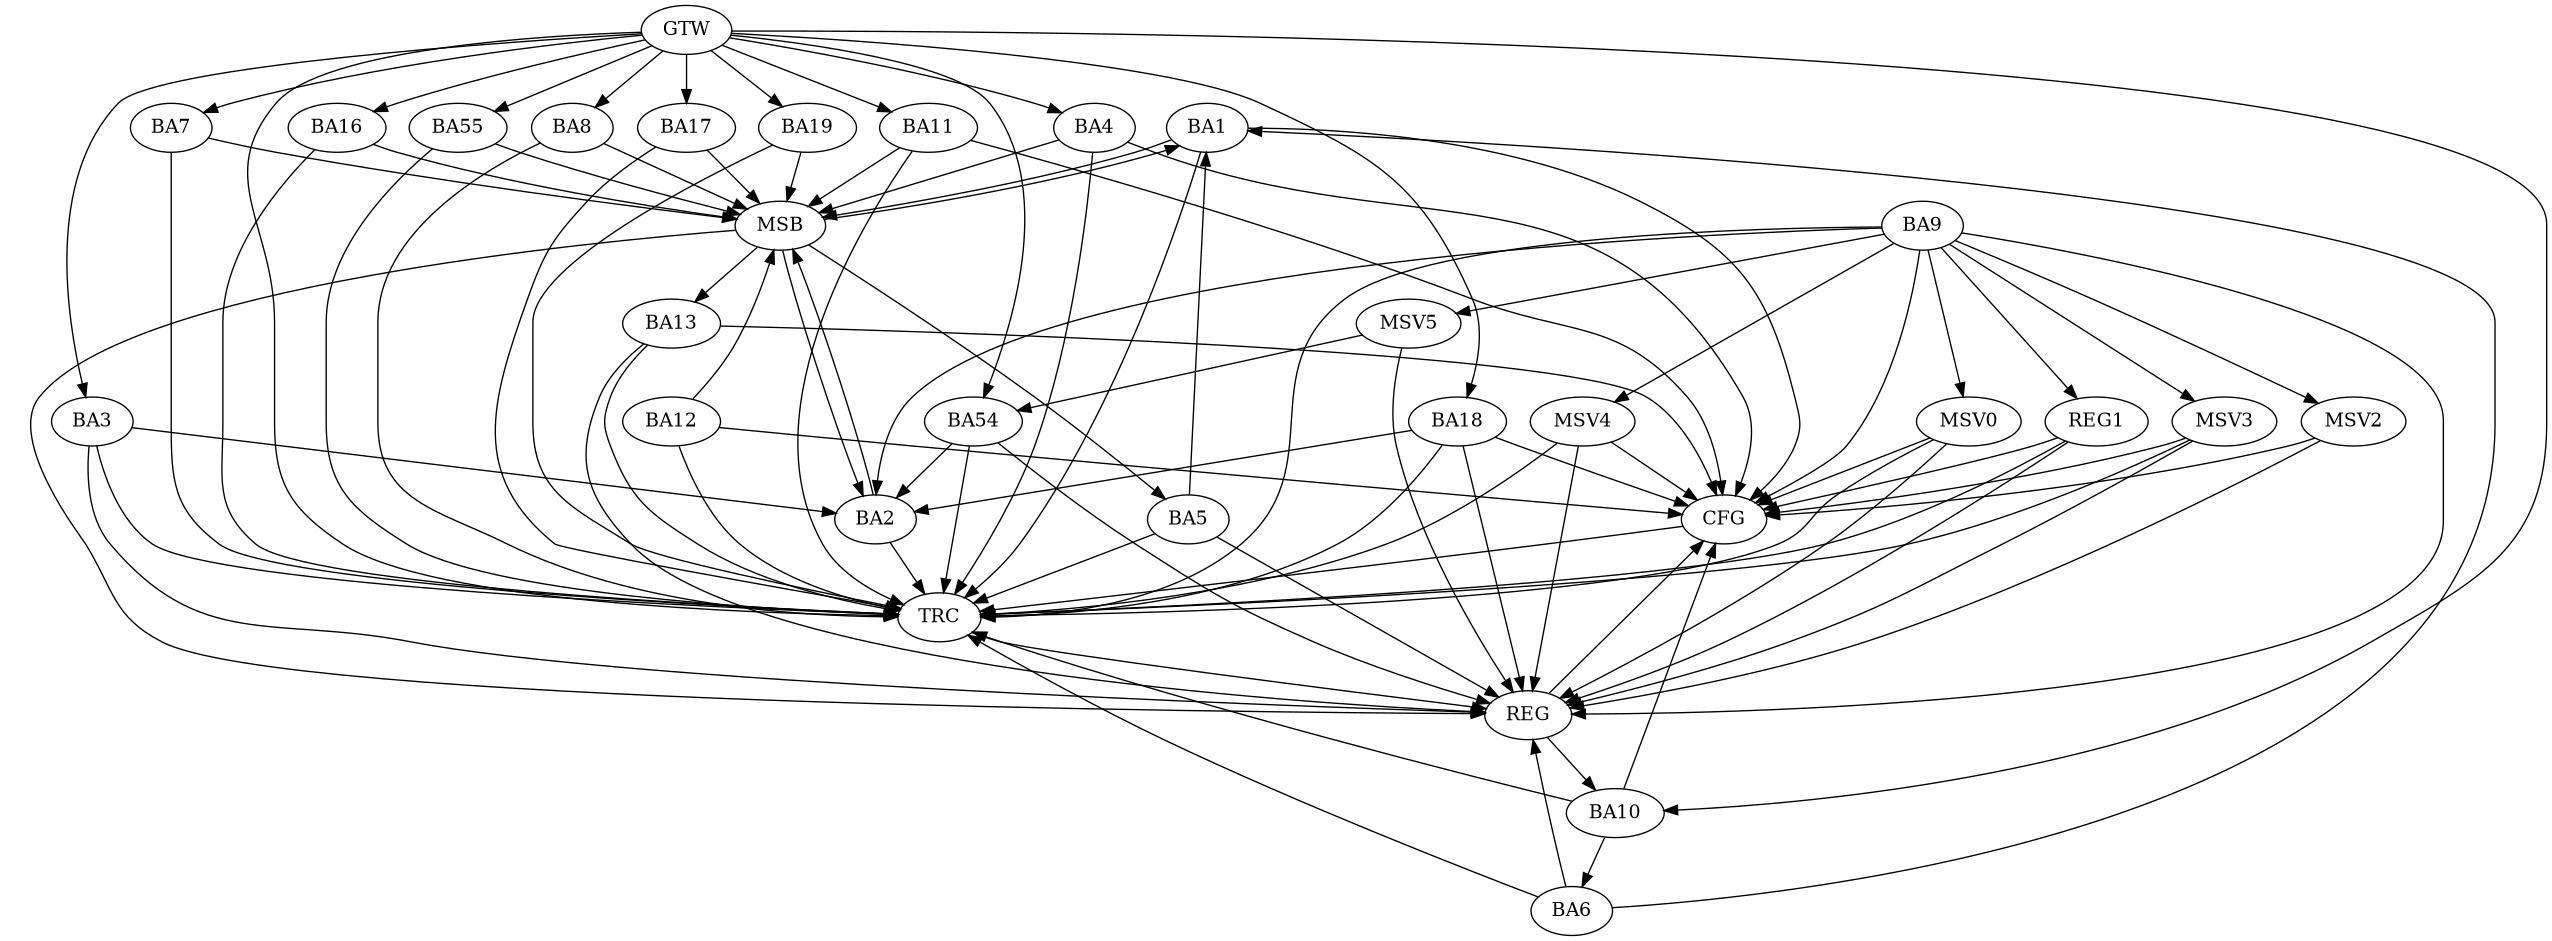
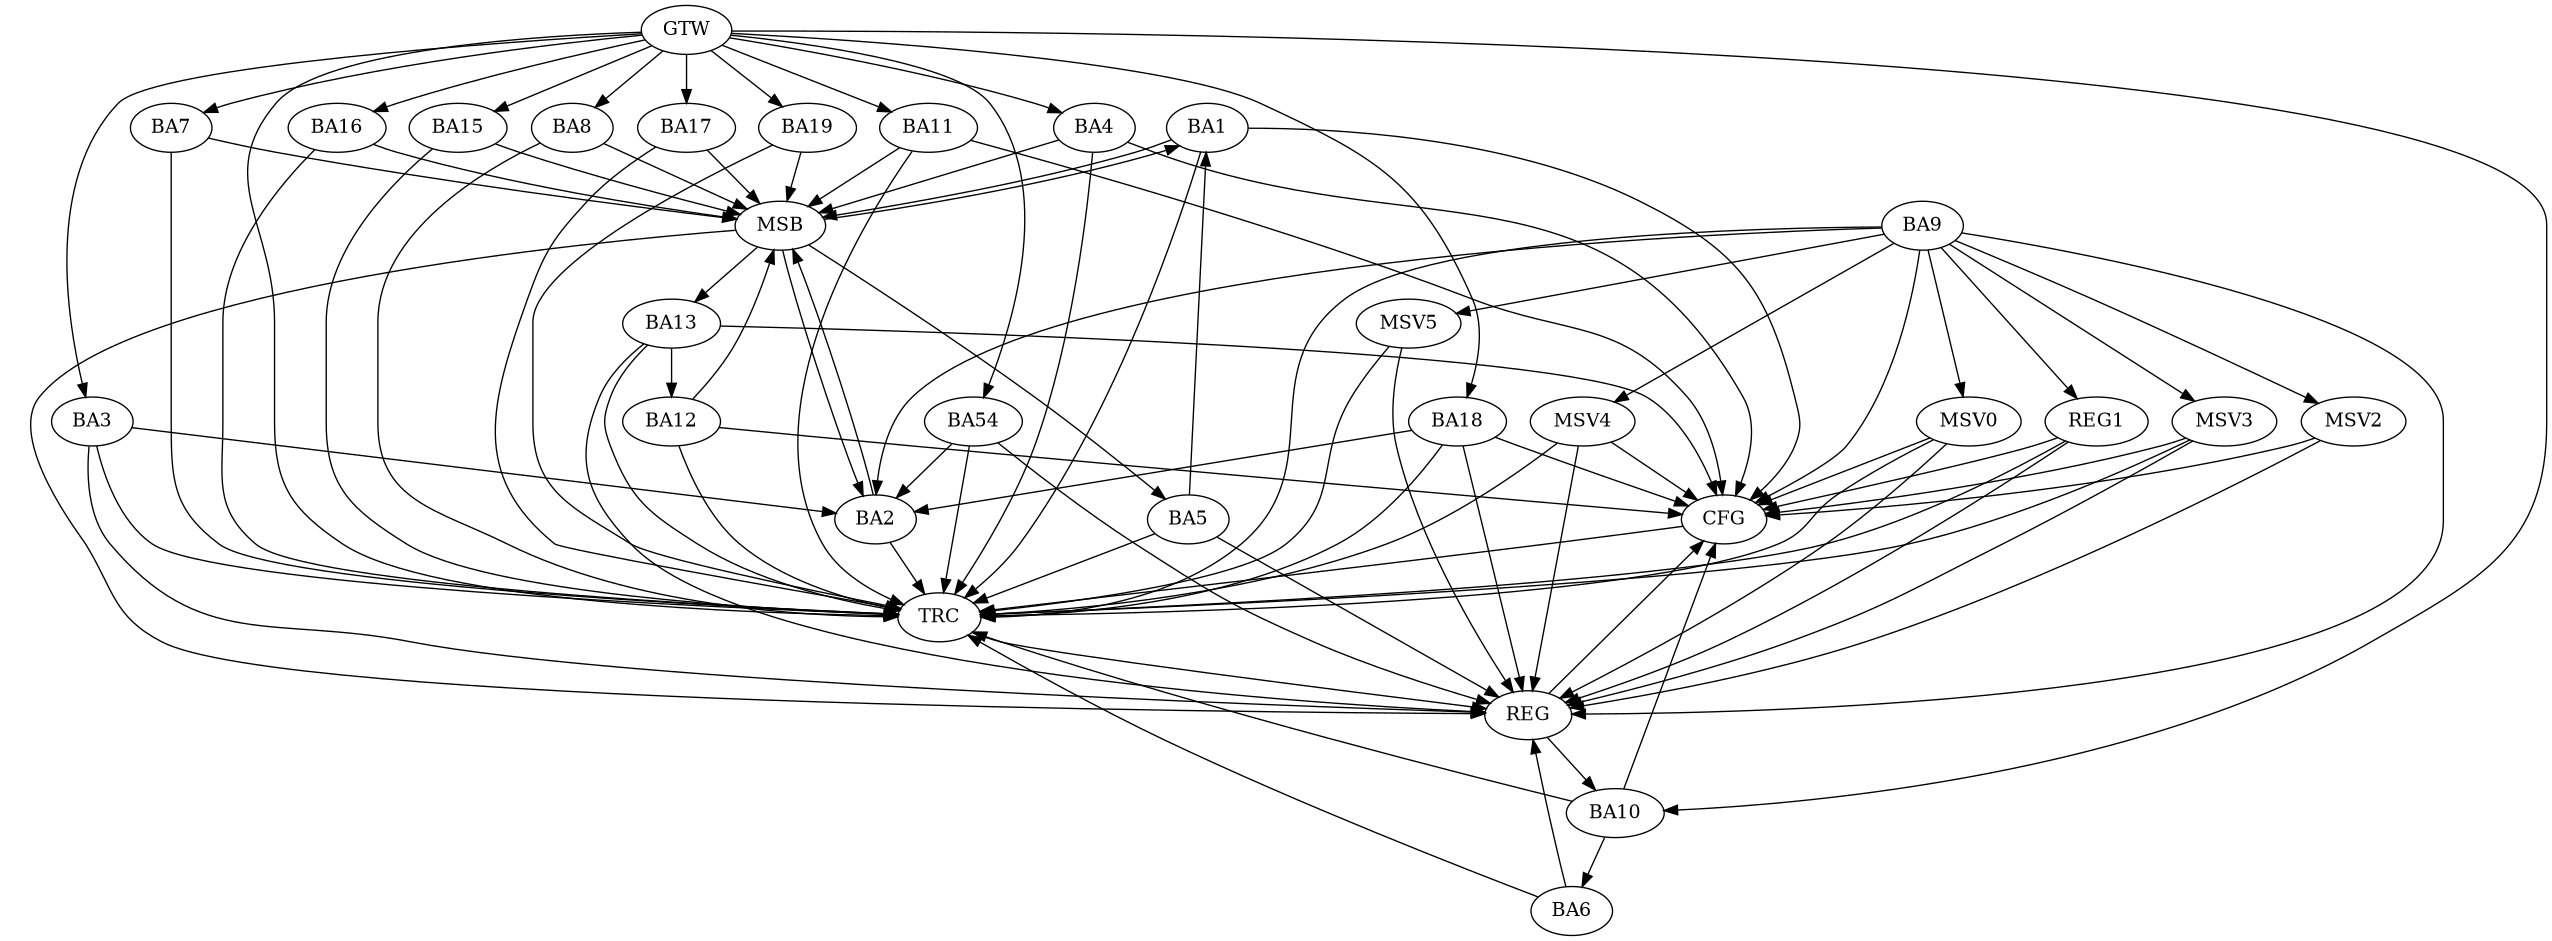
node "BA55": label "BA55" -> "BA15"
edge "BA6" -> "BA1": removed
edge "BA13" -> "BA12": added
edge "MSV5" -> "BA54": now "MSV5" -> "TRC"
